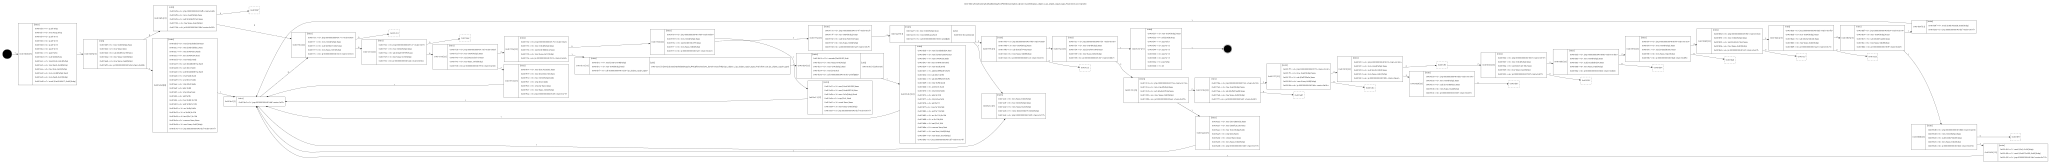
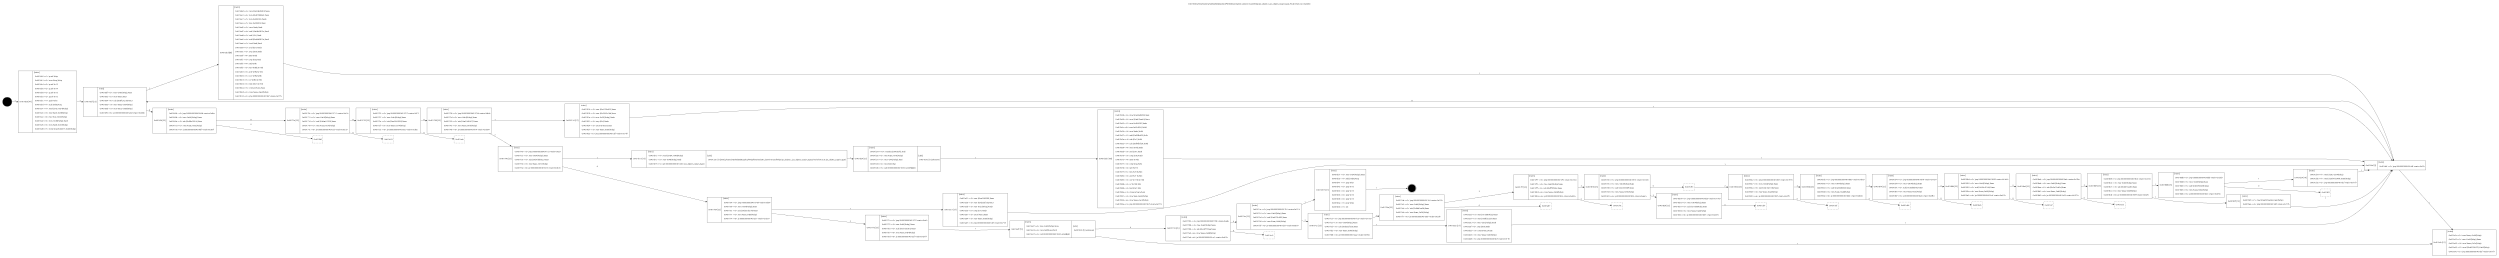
edge "0x401dcf [5]" -> "0x40170c [22]": now "0x401dcf [5]" -> "0x4016df [23]"
